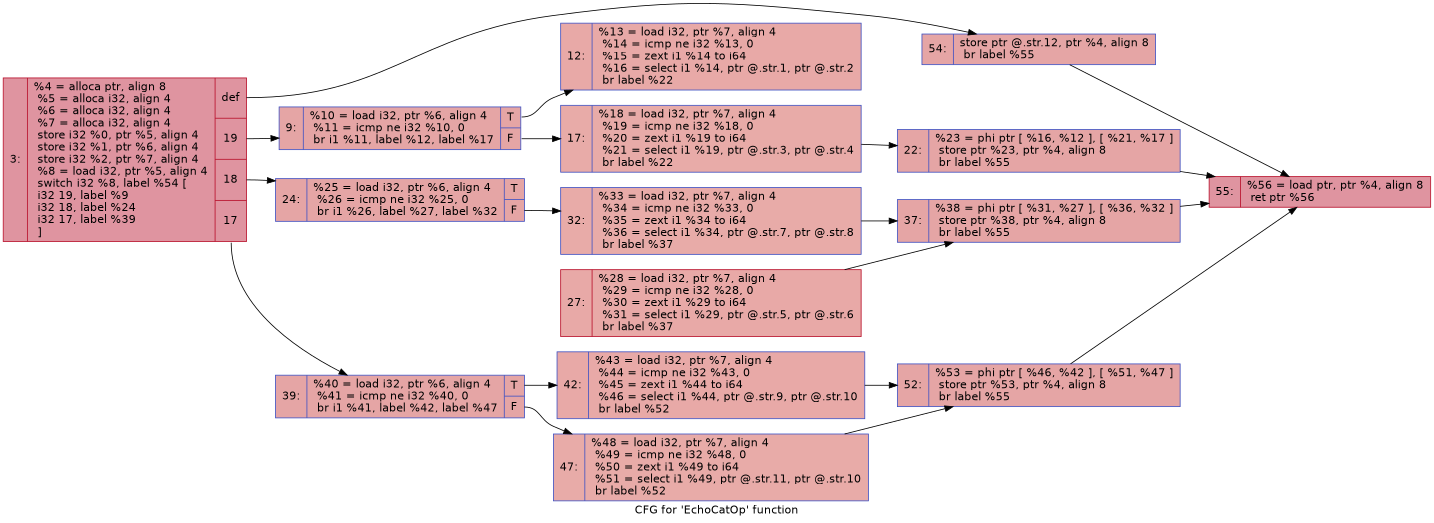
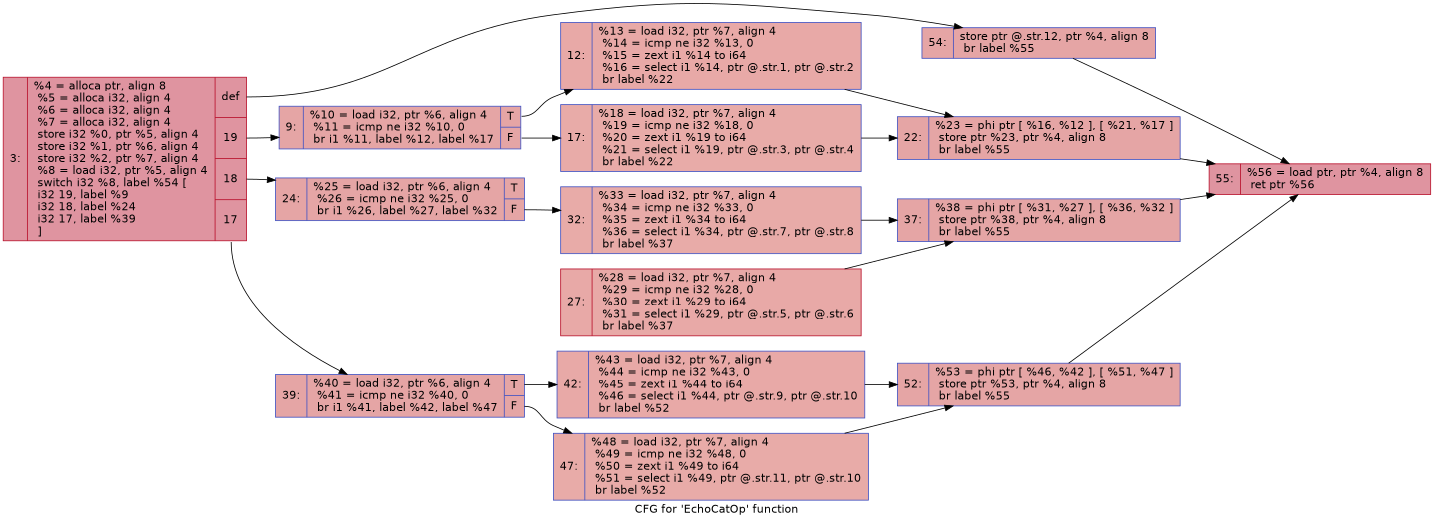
edge "12:" -> "22:": added
